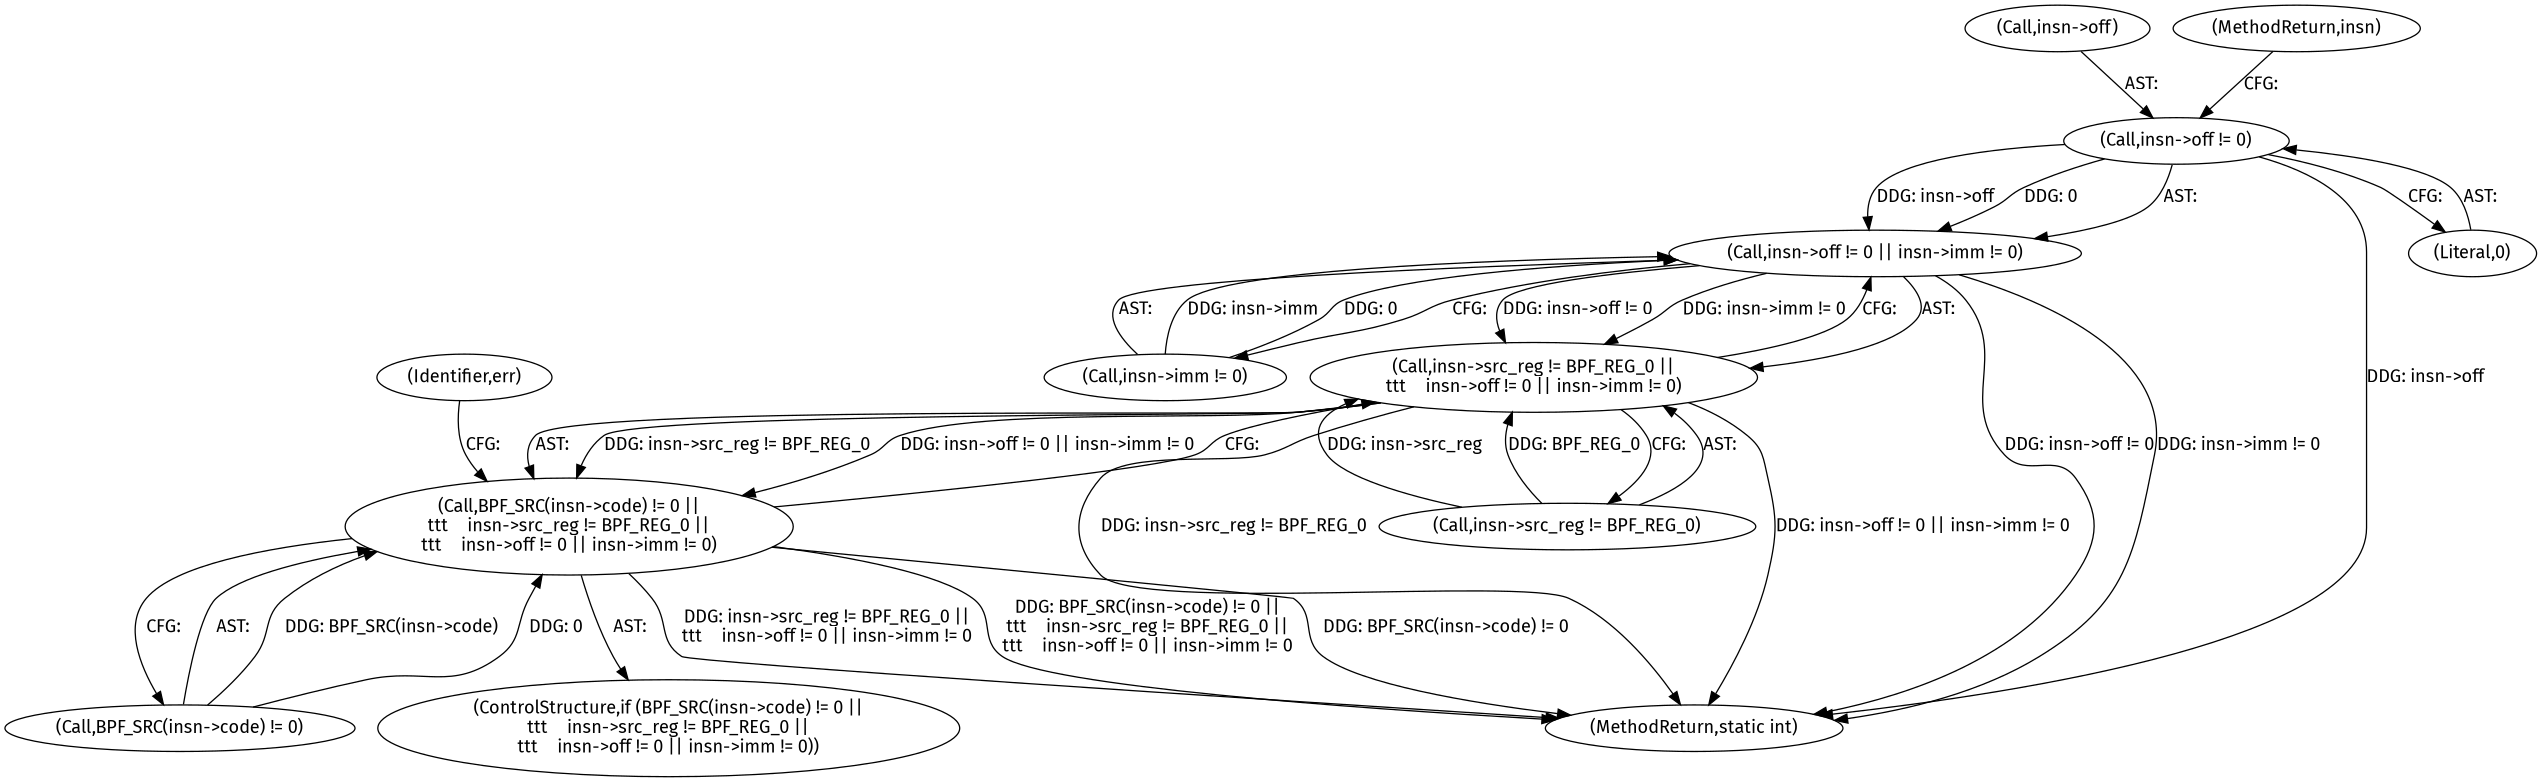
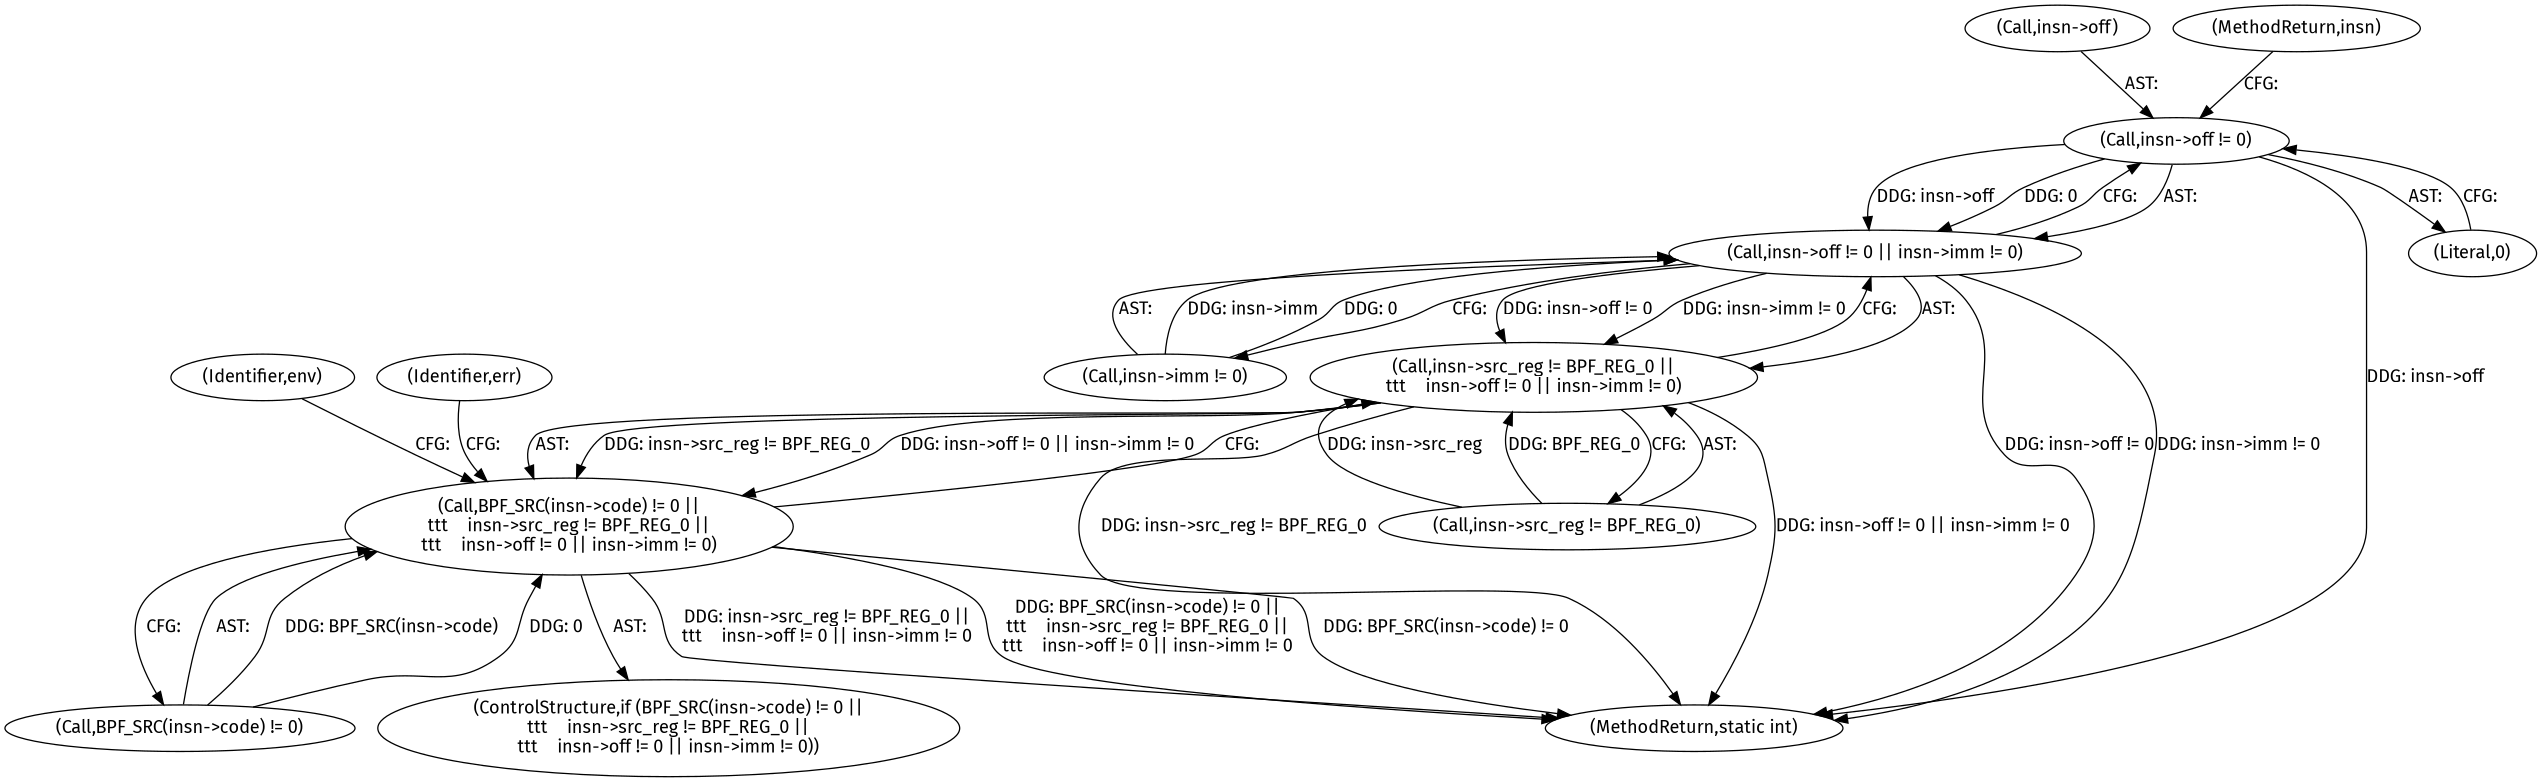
edge "(Call,insn->off != 0)" -> "(Literal,0)": label "CFG: " -> "AST: "
edge "(Literal,0)" -> "(Call,insn->off != 0)": label "AST: " -> "CFG: "
edge "(Call,insn->off != 0 || insn->imm != 0)" -> "(Call,insn->off != 0)": added, label "CFG:"
node "(Identifier,env)": added
